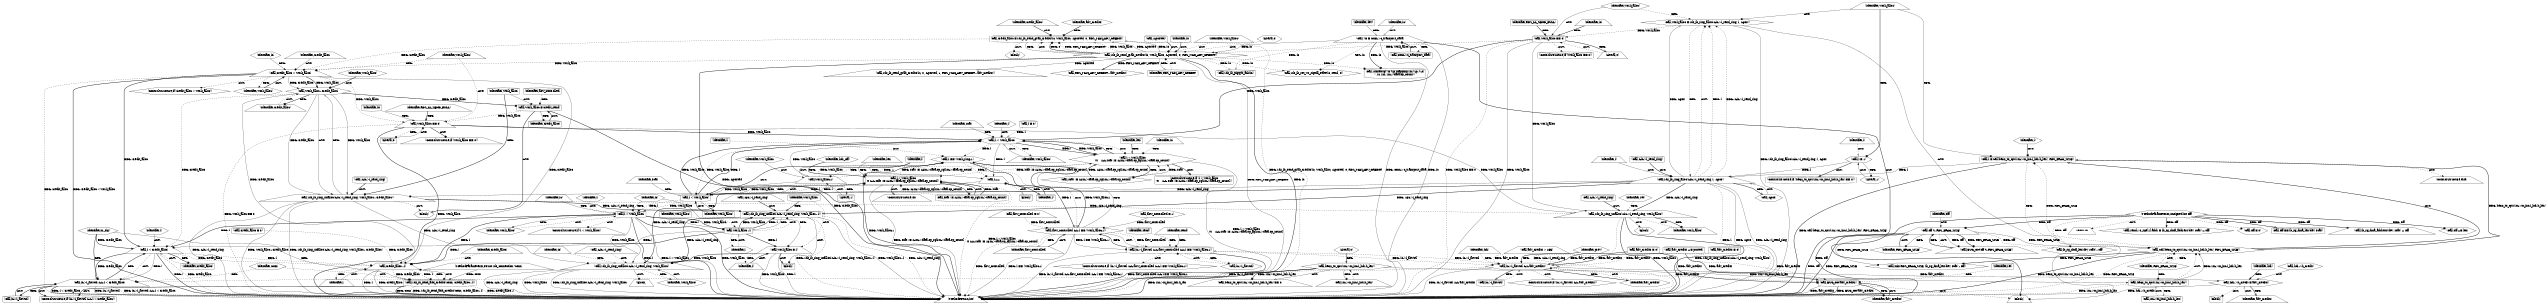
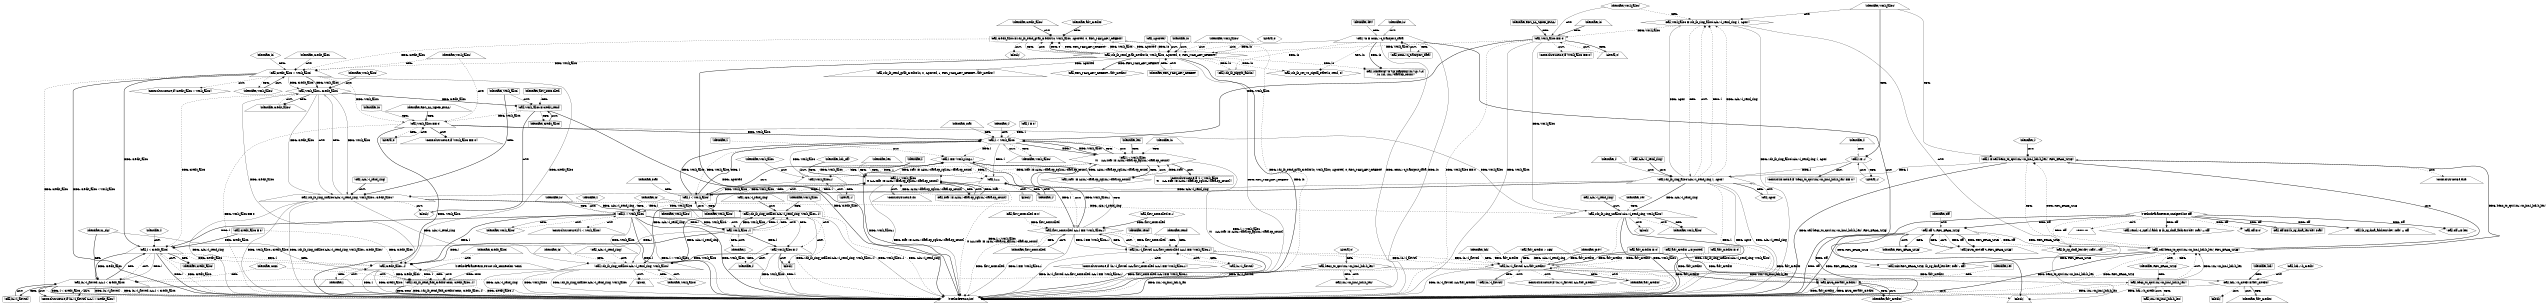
edge "(Call,rds_ib_ring_alloc(&ic->i_send_ring, i, &pos))" -> "(Call,rds_ib_ring_unalloc(&ic->i_send_ring, work_alloc - i))": removed, label "DDG: &ic->i_send_ring"
edge "(Call,flow_controlled = 1)" -> "(Call,flow_controlled && i == (work_alloc-1))": style solid -> bold
edge "(Identifier,nr_sig)" -> "(Call,i < credit_alloc)": now "(Call,credit_alloc = 0)" -> "(Call,i < credit_alloc)"
node "(Call,be32_to_cpu(rm->m_inc.i_hdr.h_len) == 0)": removed
